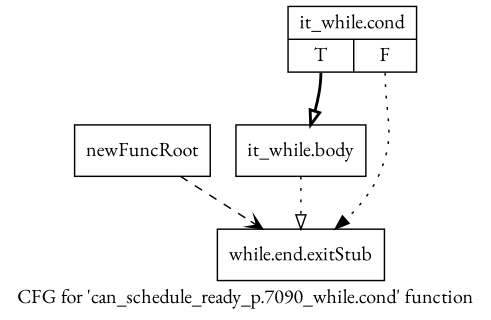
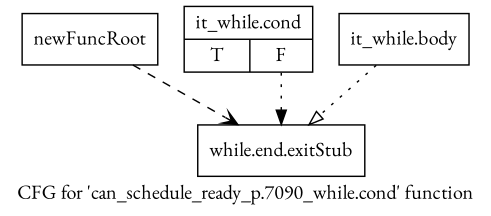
edge "it_while.cond" -> "it_while.body": removed
